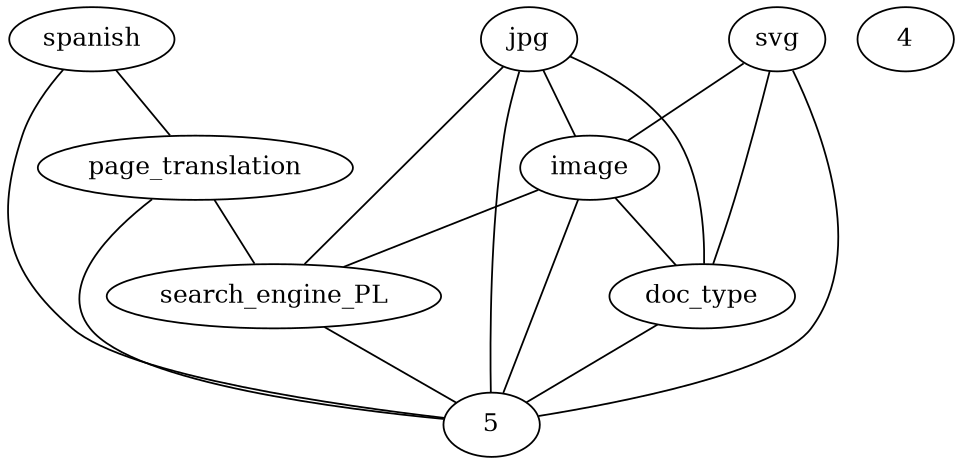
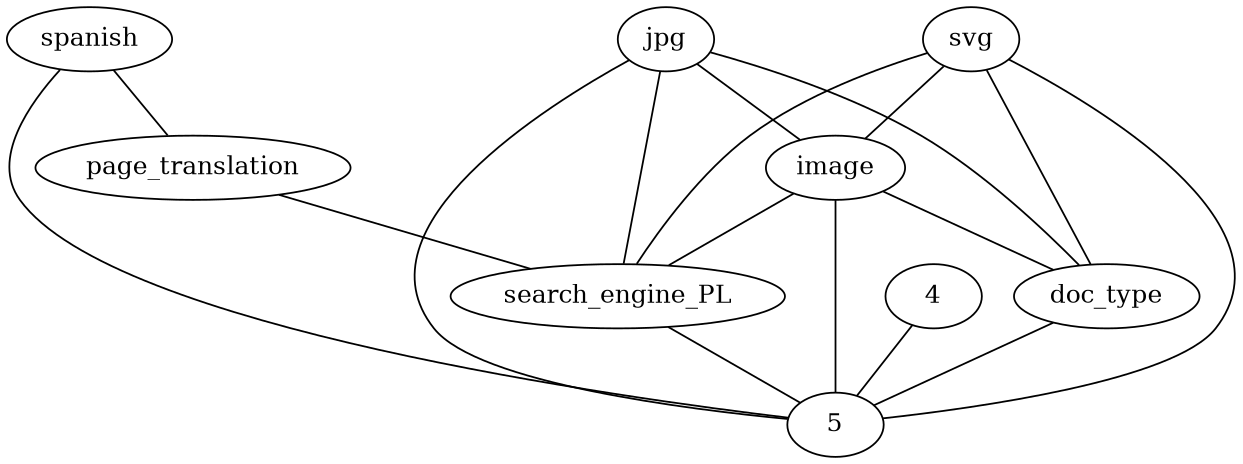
edge "svg" -- "search_engine_PL": added
edge "page_translation" -- "5": now "4" -- "5"
